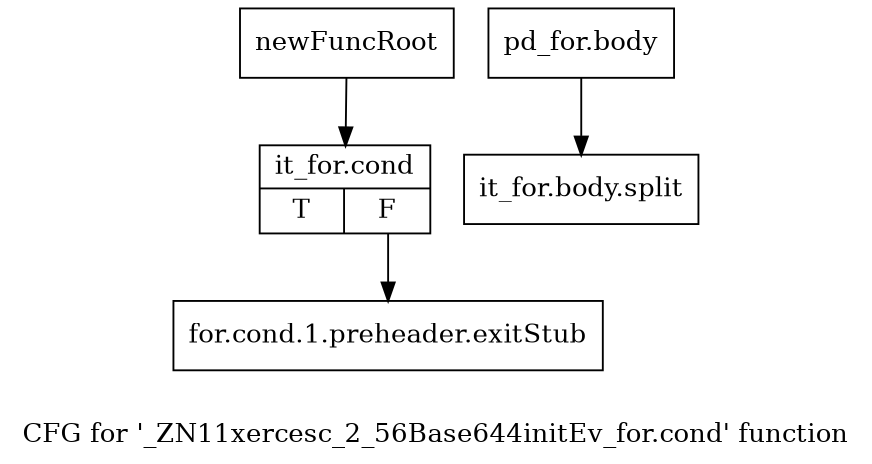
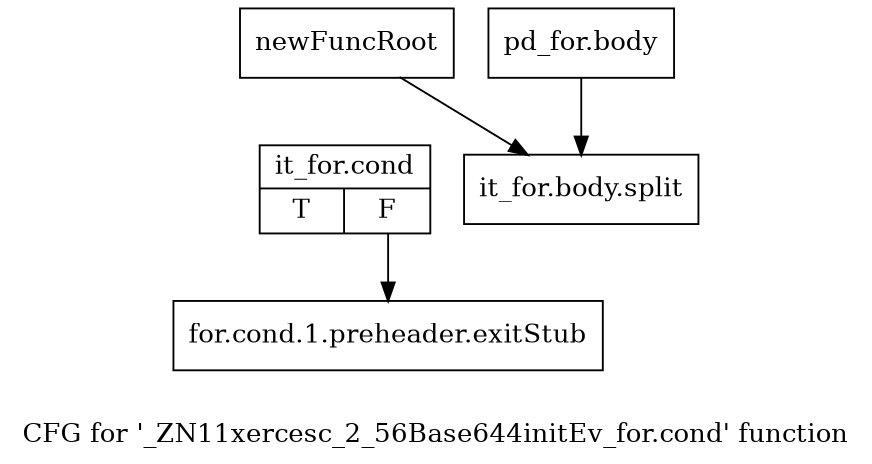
edge "newFuncRoot" -> "it_for.cond": now "newFuncRoot" -> "it_for.body.split"
